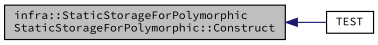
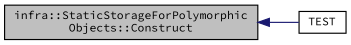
node "infra::StaticStorageForPolymorphic StaticStorageForPolymorphic::Construct": label "infra::StaticStorageForPolymorphic StaticStorageForPolymorphic::Construct" -> "infra::StaticStorageForPolymorphic Objects::Construct"
